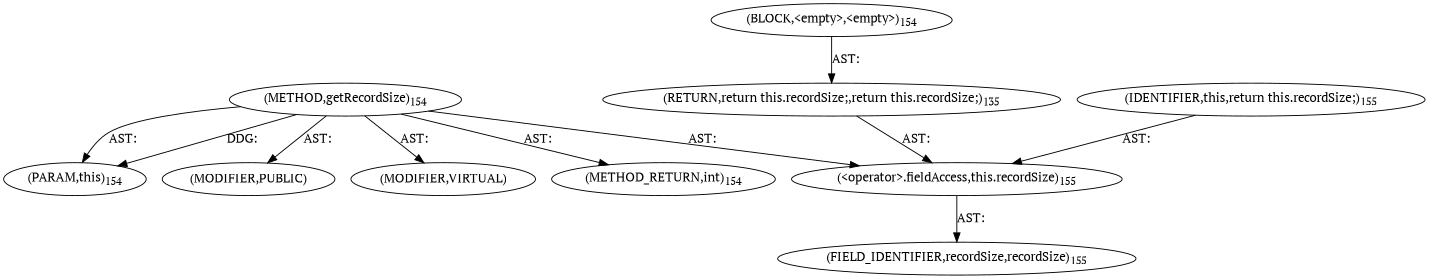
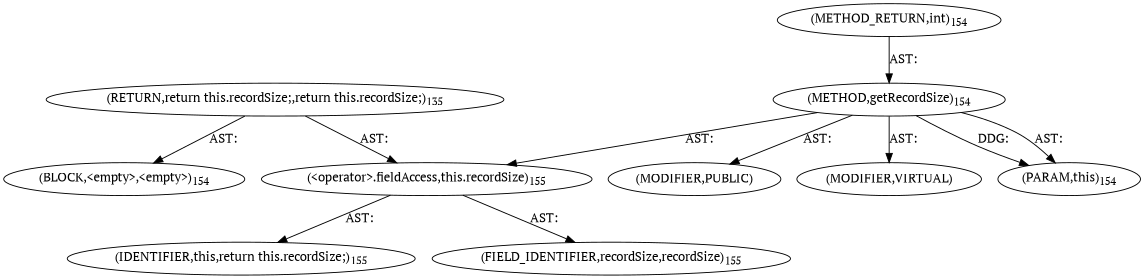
edge "(BLOCK,<empty>,<empty>)" -> "(RETURN,return this.recordSize;,return this.recordSize;)": reversed
edge "(METHOD,getRecordSize)" -> "(METHOD_RETURN,int)": reversed
edge "(IDENTIFIER,this,return this.recordSize;)" -> "(<operator>.fieldAccess,this.recordSize)": reversed
